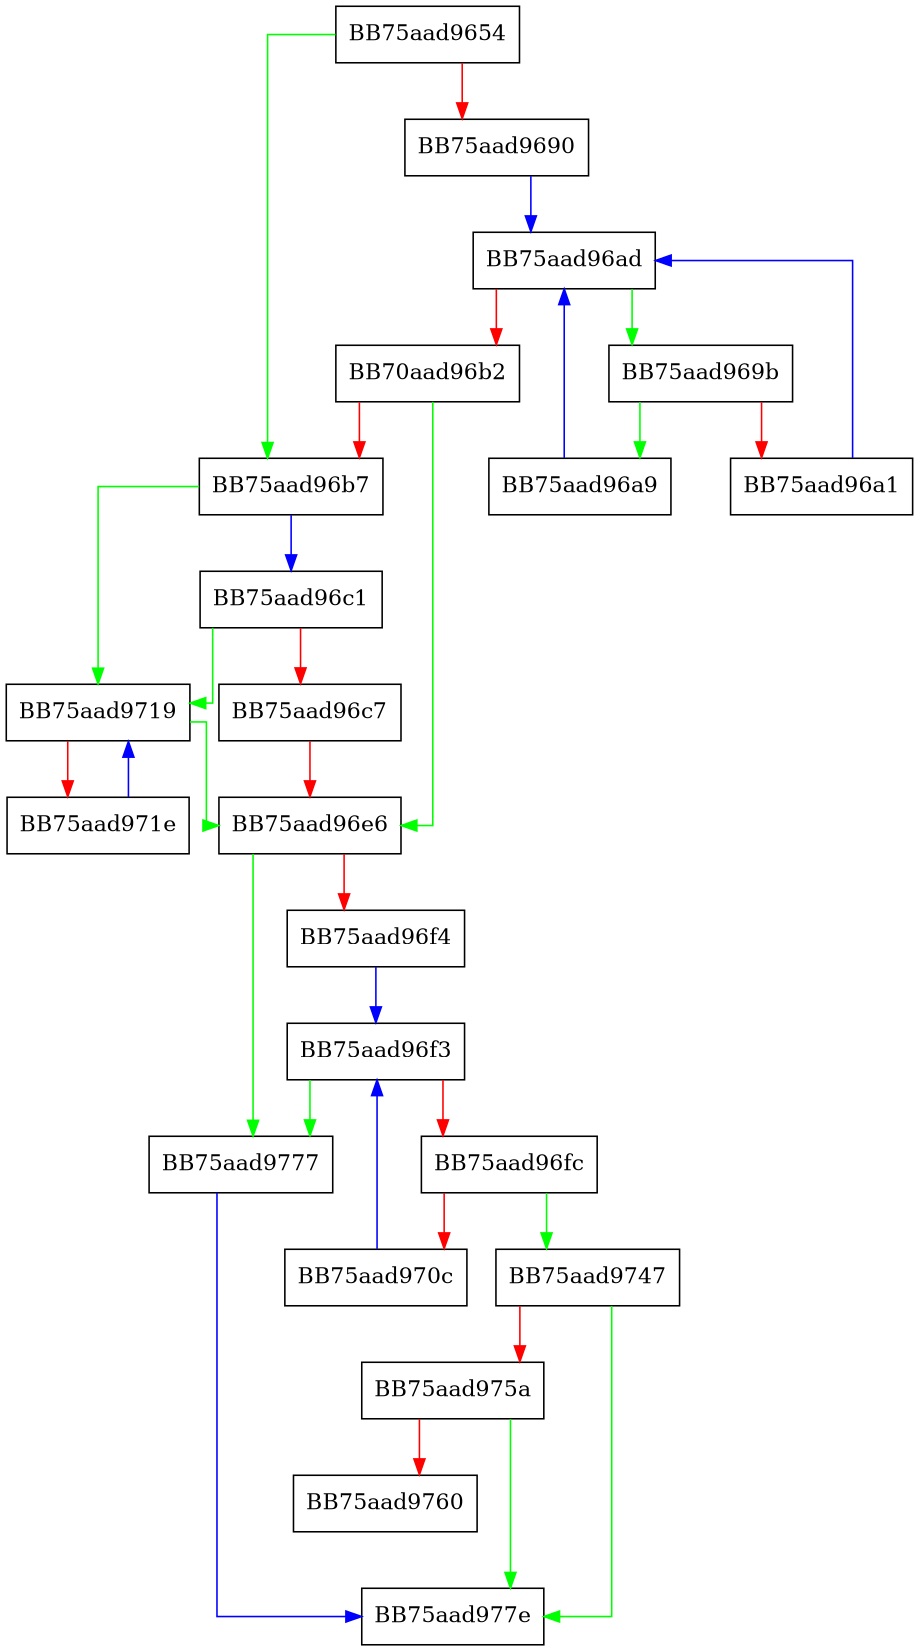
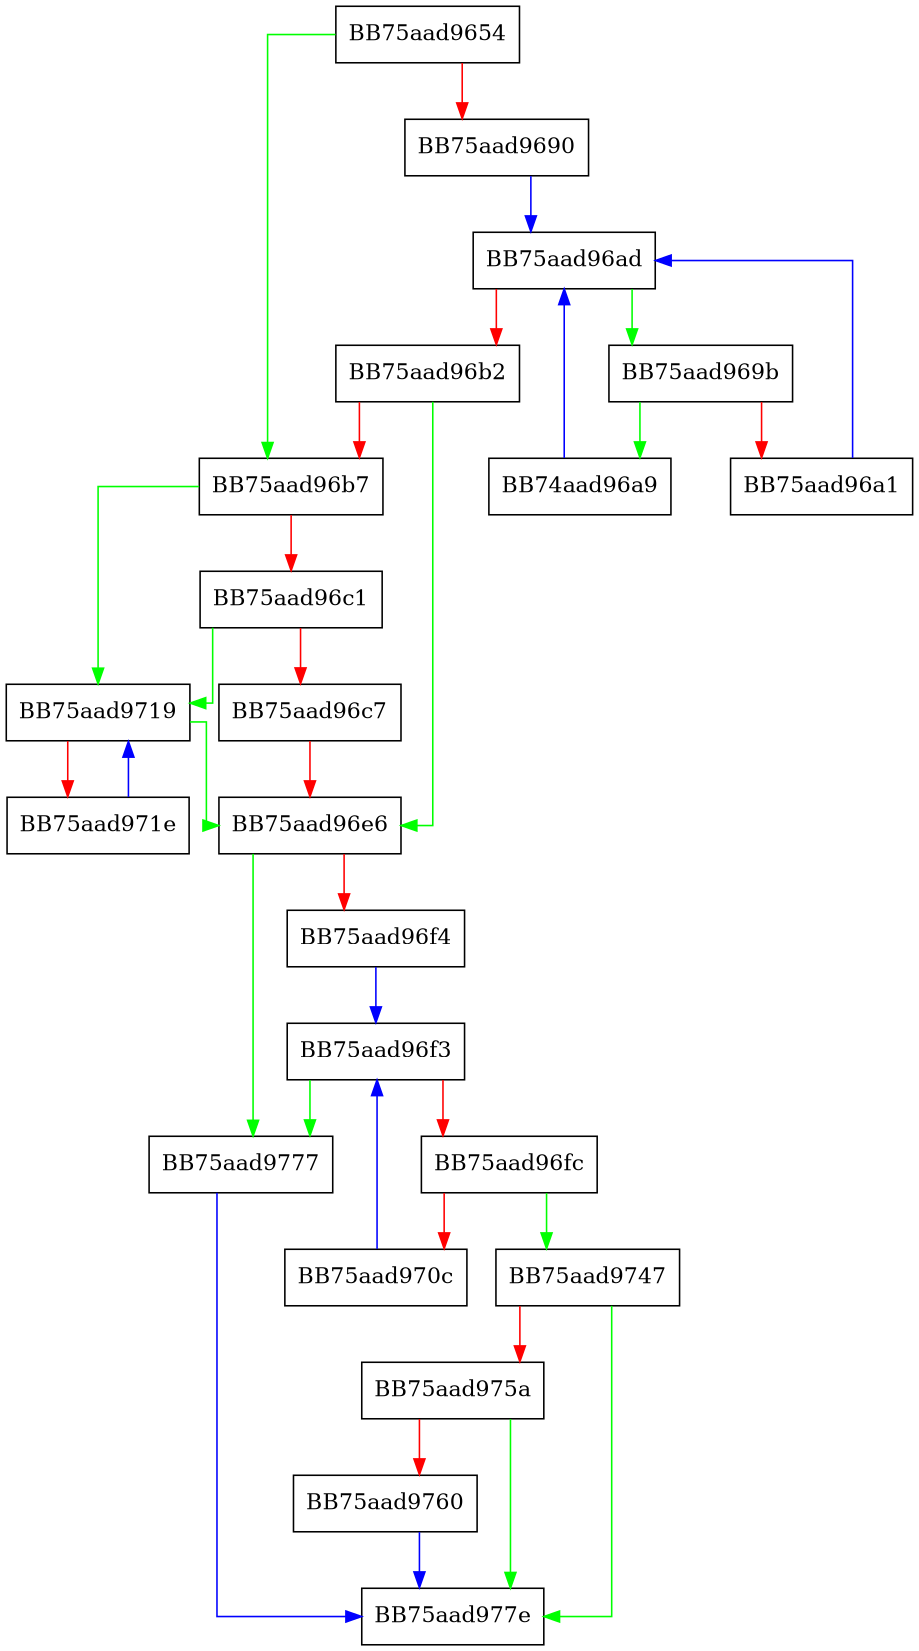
node "BB70aad96b2": label "BB70aad96b2" -> "BB75aad96b2"
node "BB75aad96a9": label "BB75aad96a9" -> "BB74aad96a9"
edge "BB75aad96b7" -> "BB75aad96c1": color blue -> red
edge "BB75aad9760" -> "BB75aad977e": added
